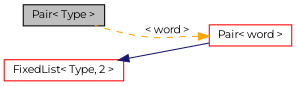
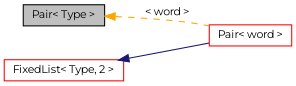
edge "Pair< Type >" -> "Pair< word >": reversed
